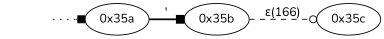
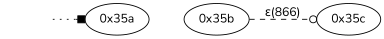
edge "0x35b" -> "0x35c": label "ε(166)" -> "ε(866)"
edge "0x35a" -> "0x35b": removed, label "'"
